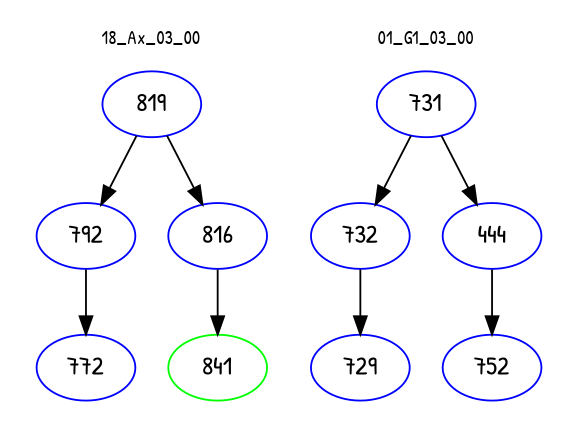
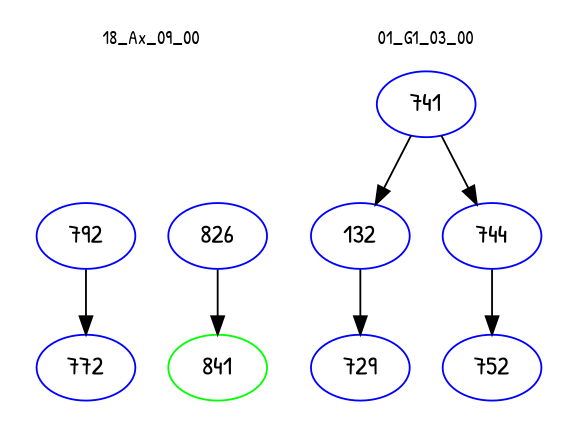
cluster "18_Ax_03_00": label "18_Ax_03_00" -> "18_Ax_09_00"
node "819": removed
node "731": label "731" -> "741"
node "816": label "816" -> "826"
node "732": label "732" -> "132"
node "444": label "444" -> "744"
